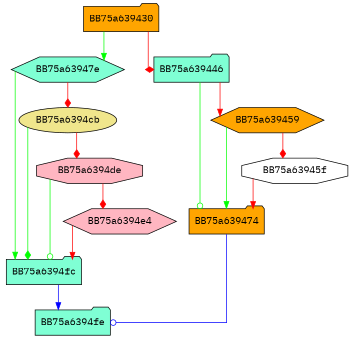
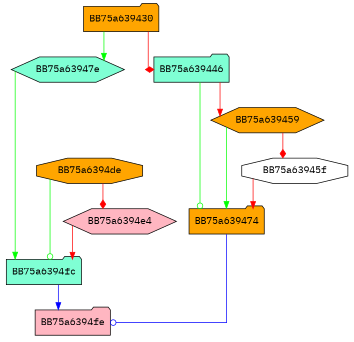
node "BB75a6394cb": removed
node "BB75a6394de": fillcolor lightpink -> orange
node "BB75a6394fe": fillcolor aquamarine -> lightpink
